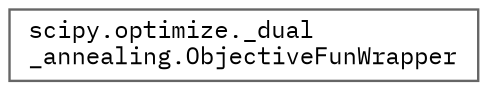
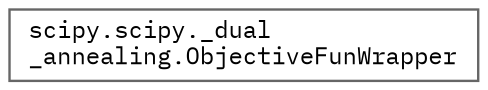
node "scipy.optimize._dual _annealing.ObjectiveFunWrapper": label "scipy.optimize._dual _annealing.ObjectiveFunWrapper" -> "scipy.scipy._dual _annealing.ObjectiveFunWrapper"
